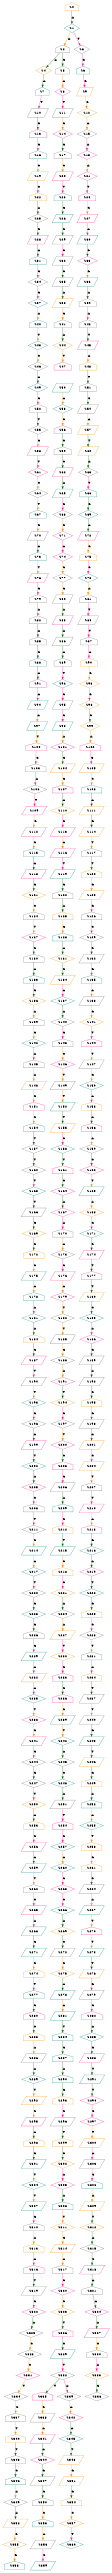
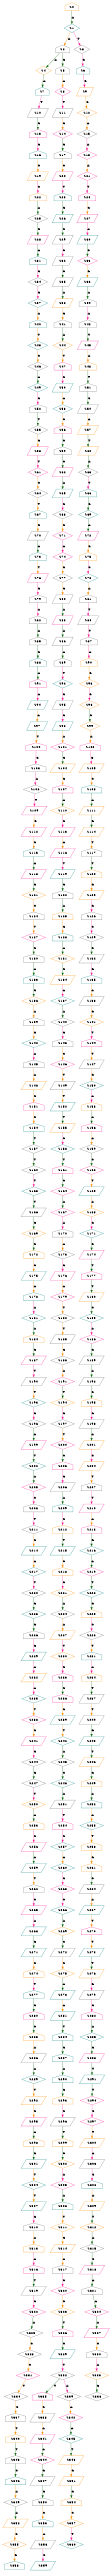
edge "S47" -> "S50": added, label "C"
